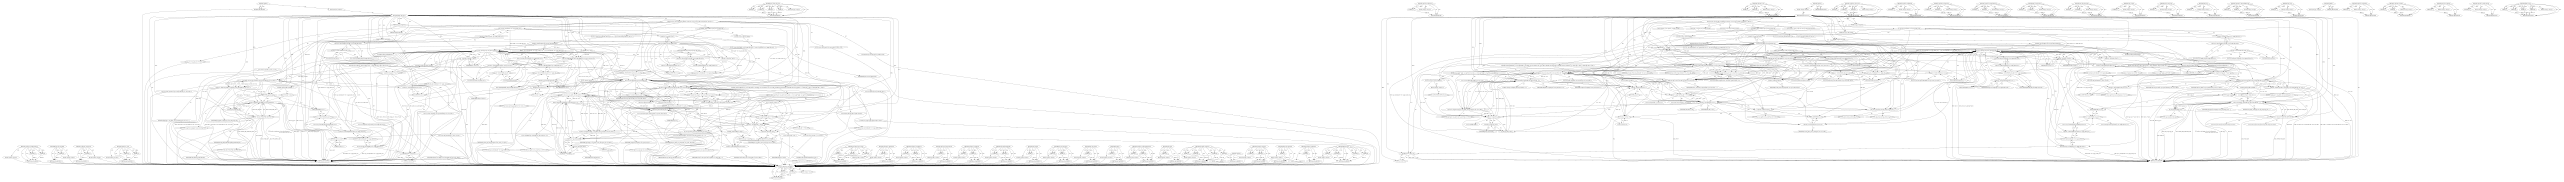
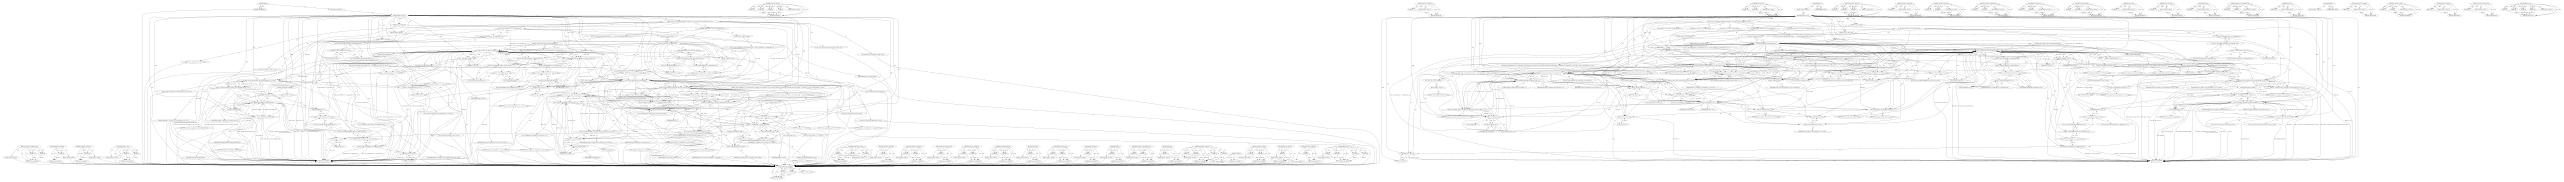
node "<(LOCAL,struct page* page: page*)<SUB>32</SUB>>": removed
node "<(LOCAL,struct page* page: page*)<SUB>34</SUB>>": added
